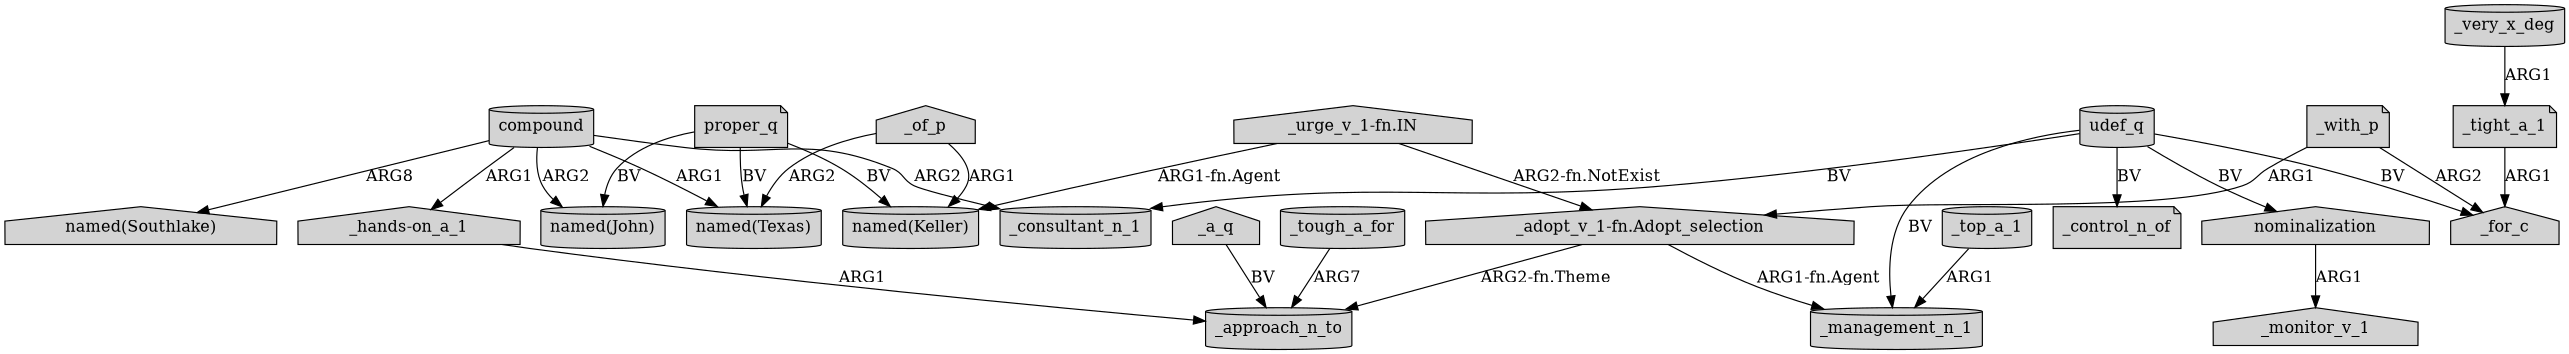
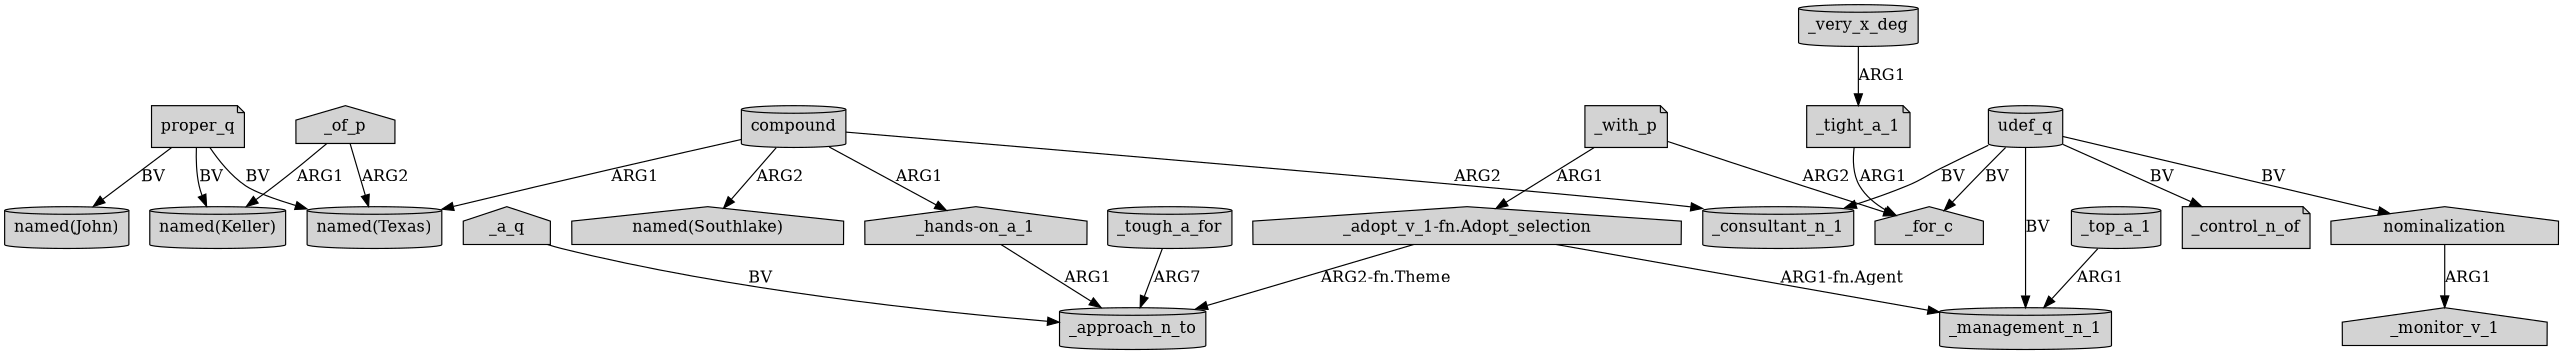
node "_urge_v_1-fn.IN": removed
edge "compound" -> "named(John)": removed, label "ARG2"
edge "compound" -> "named(Southlake)": label "ARG8" -> "ARG2"
